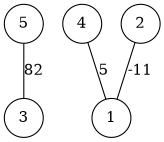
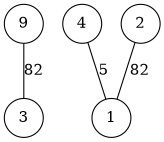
node "5": label "5" -> "9"
edge "2" -- "1": label "-11" -> "82"
